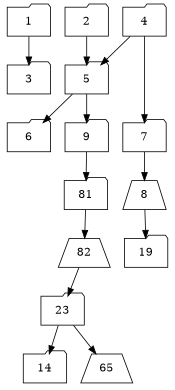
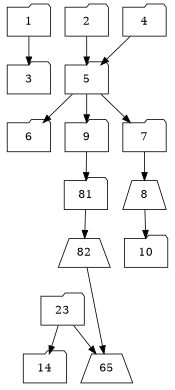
edge "4" -> "7": now "5" -> "7"
node "19": label "19" -> "10"
edge "82" -> "23": now "82" -> "65"
